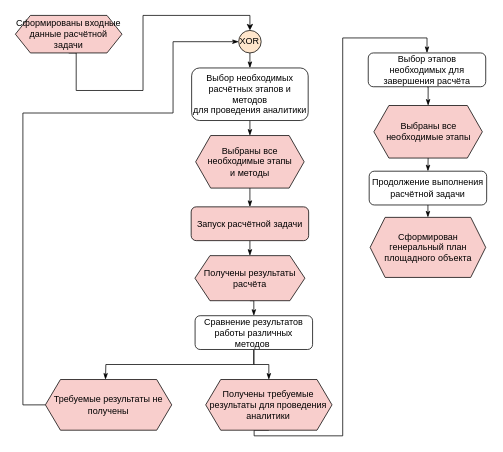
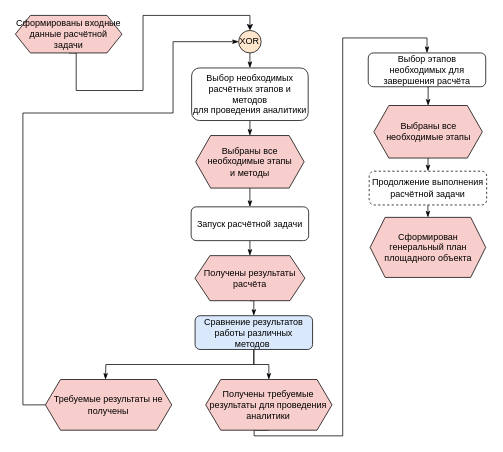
node "Продолжение выполнения расчётной задачи": style solid -> dashed
node "Запуск расчётной задачи": fillcolor #f8cecc -> #ffffff
node "Сравнение результатов работы различных методов": fillcolor #ffffff -> #dae8fc
